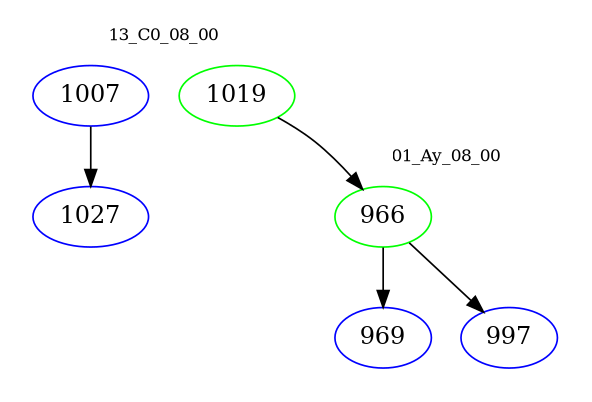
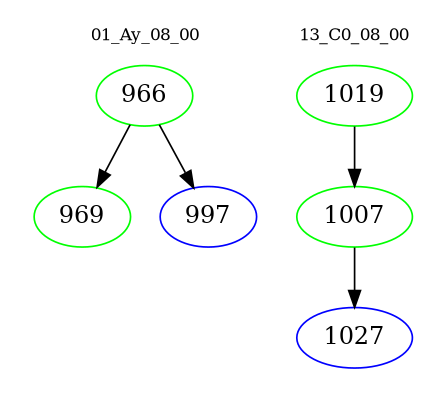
node "1007": color blue -> green
edge "1019" -> "966": now "1019" -> "1007"
node "969": color blue -> green
